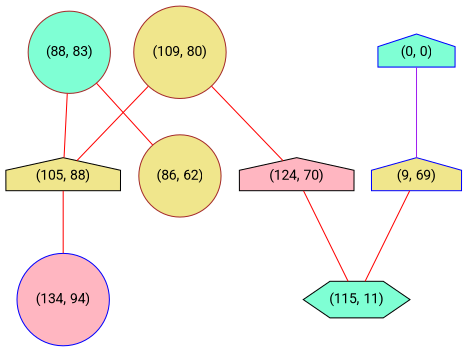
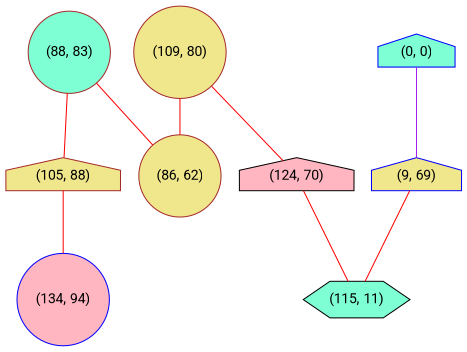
edge "(109, 80)" -- "(105, 88)": now "(109, 80)" -- "(86, 62)"
node "(105, 88)": color black -> brown
